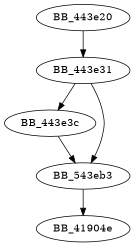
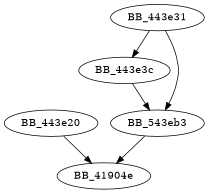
edge "BB_443e20" -> "BB_443e31": now "BB_443e20" -> "BB_41904e"
